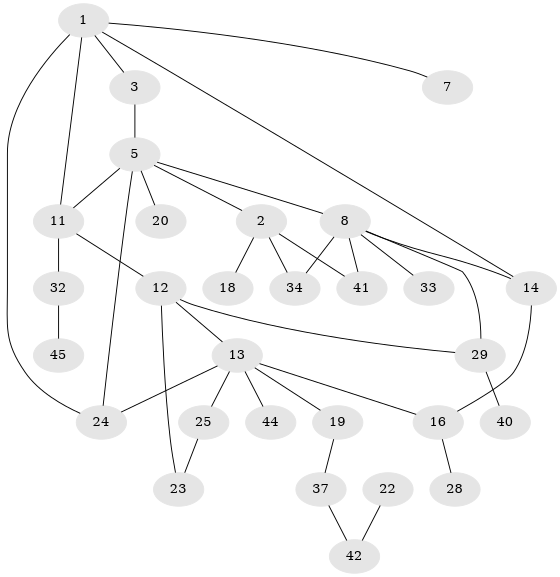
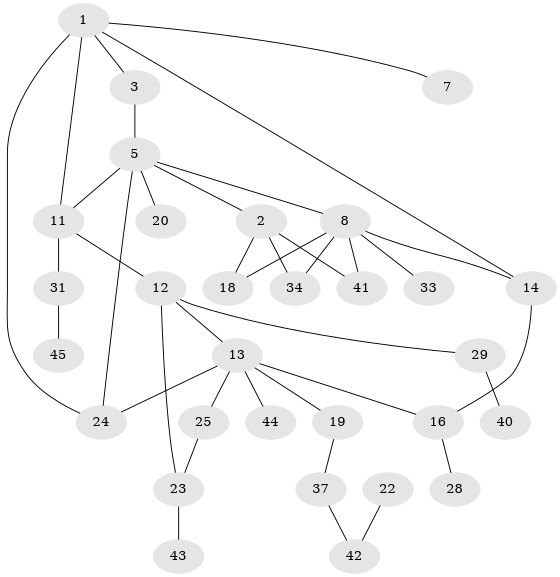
edge "8" -- "29": now "8" -- "18"
node "32": label "32" -> "31"
node "43": added
